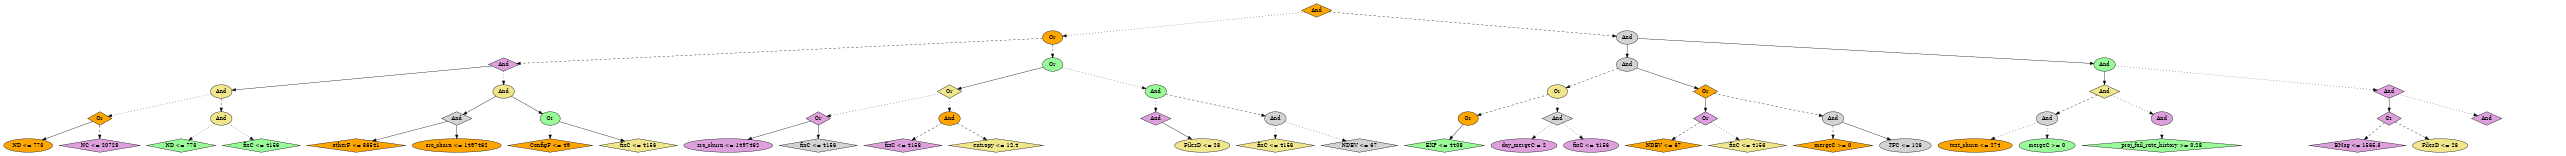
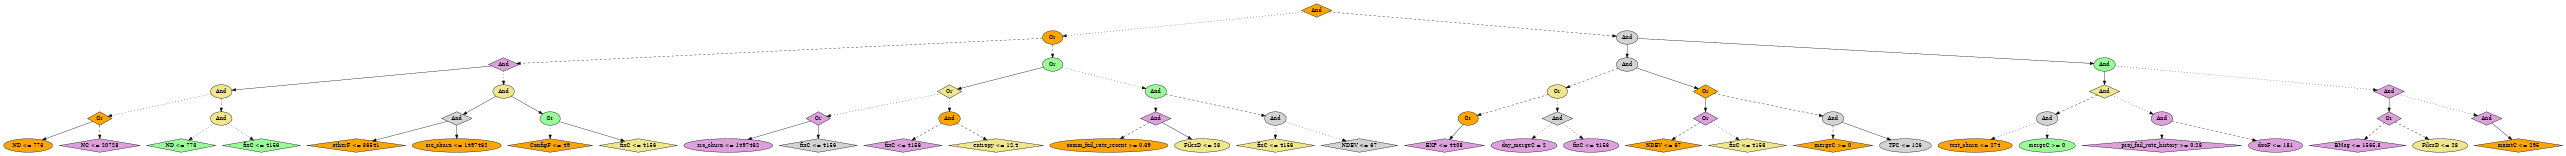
node "comm_fail_rate_recent >= 0.39": added
node "EXP <= 4408": fillcolor palegreen -> plum
node "proj_fail_rate_history >= 0.28": fillcolor palegreen -> plum
node "docF <= 181": added
node "maintC <= 295": added
